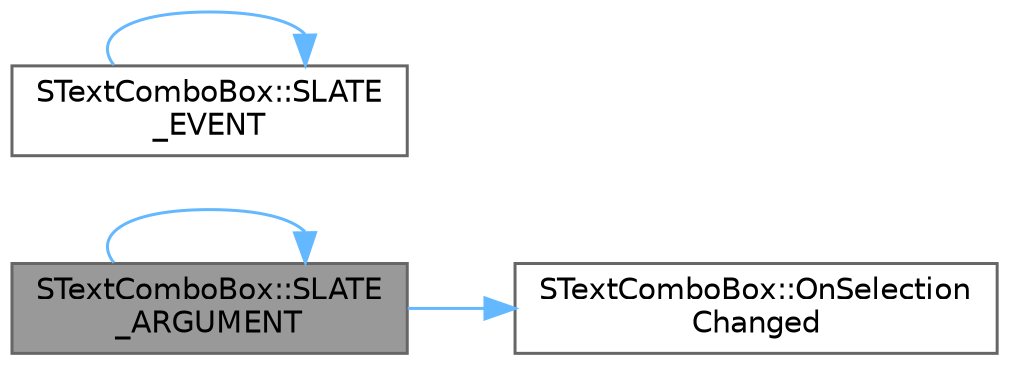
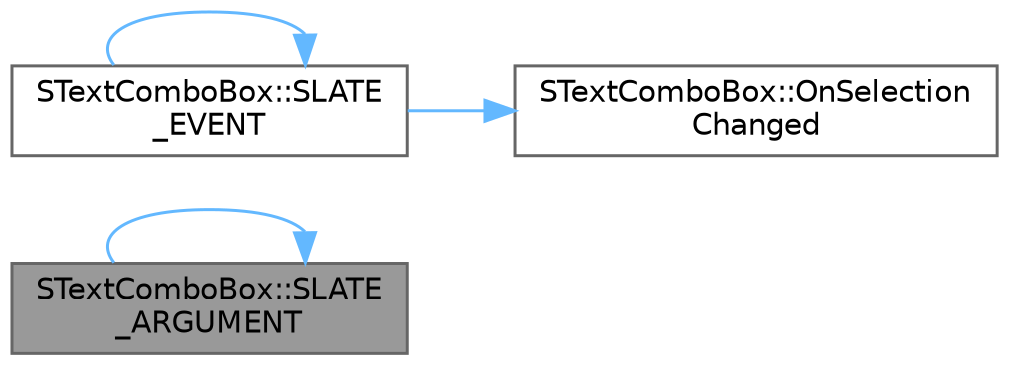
edge "STextComboBox::SLATE _ARGUMENT" -> "STextComboBox::OnSelection Changed": now "STextComboBox::SLATE _EVENT" -> "STextComboBox::OnSelection Changed"
